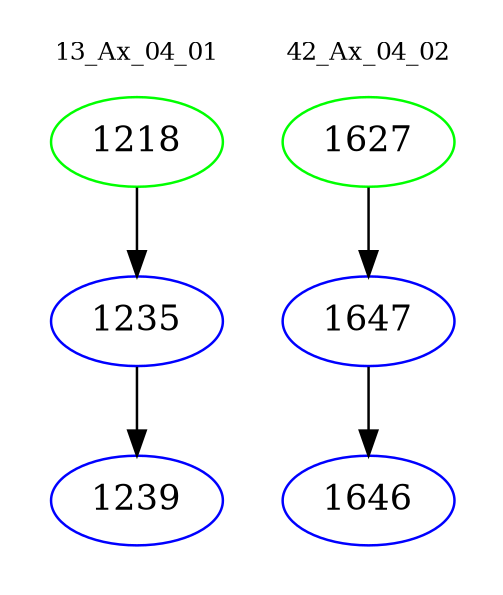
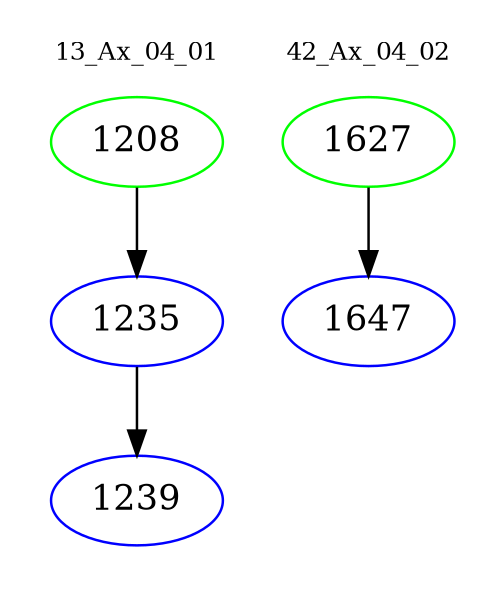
node "1218": label "1218" -> "1208"
node "1646": removed
